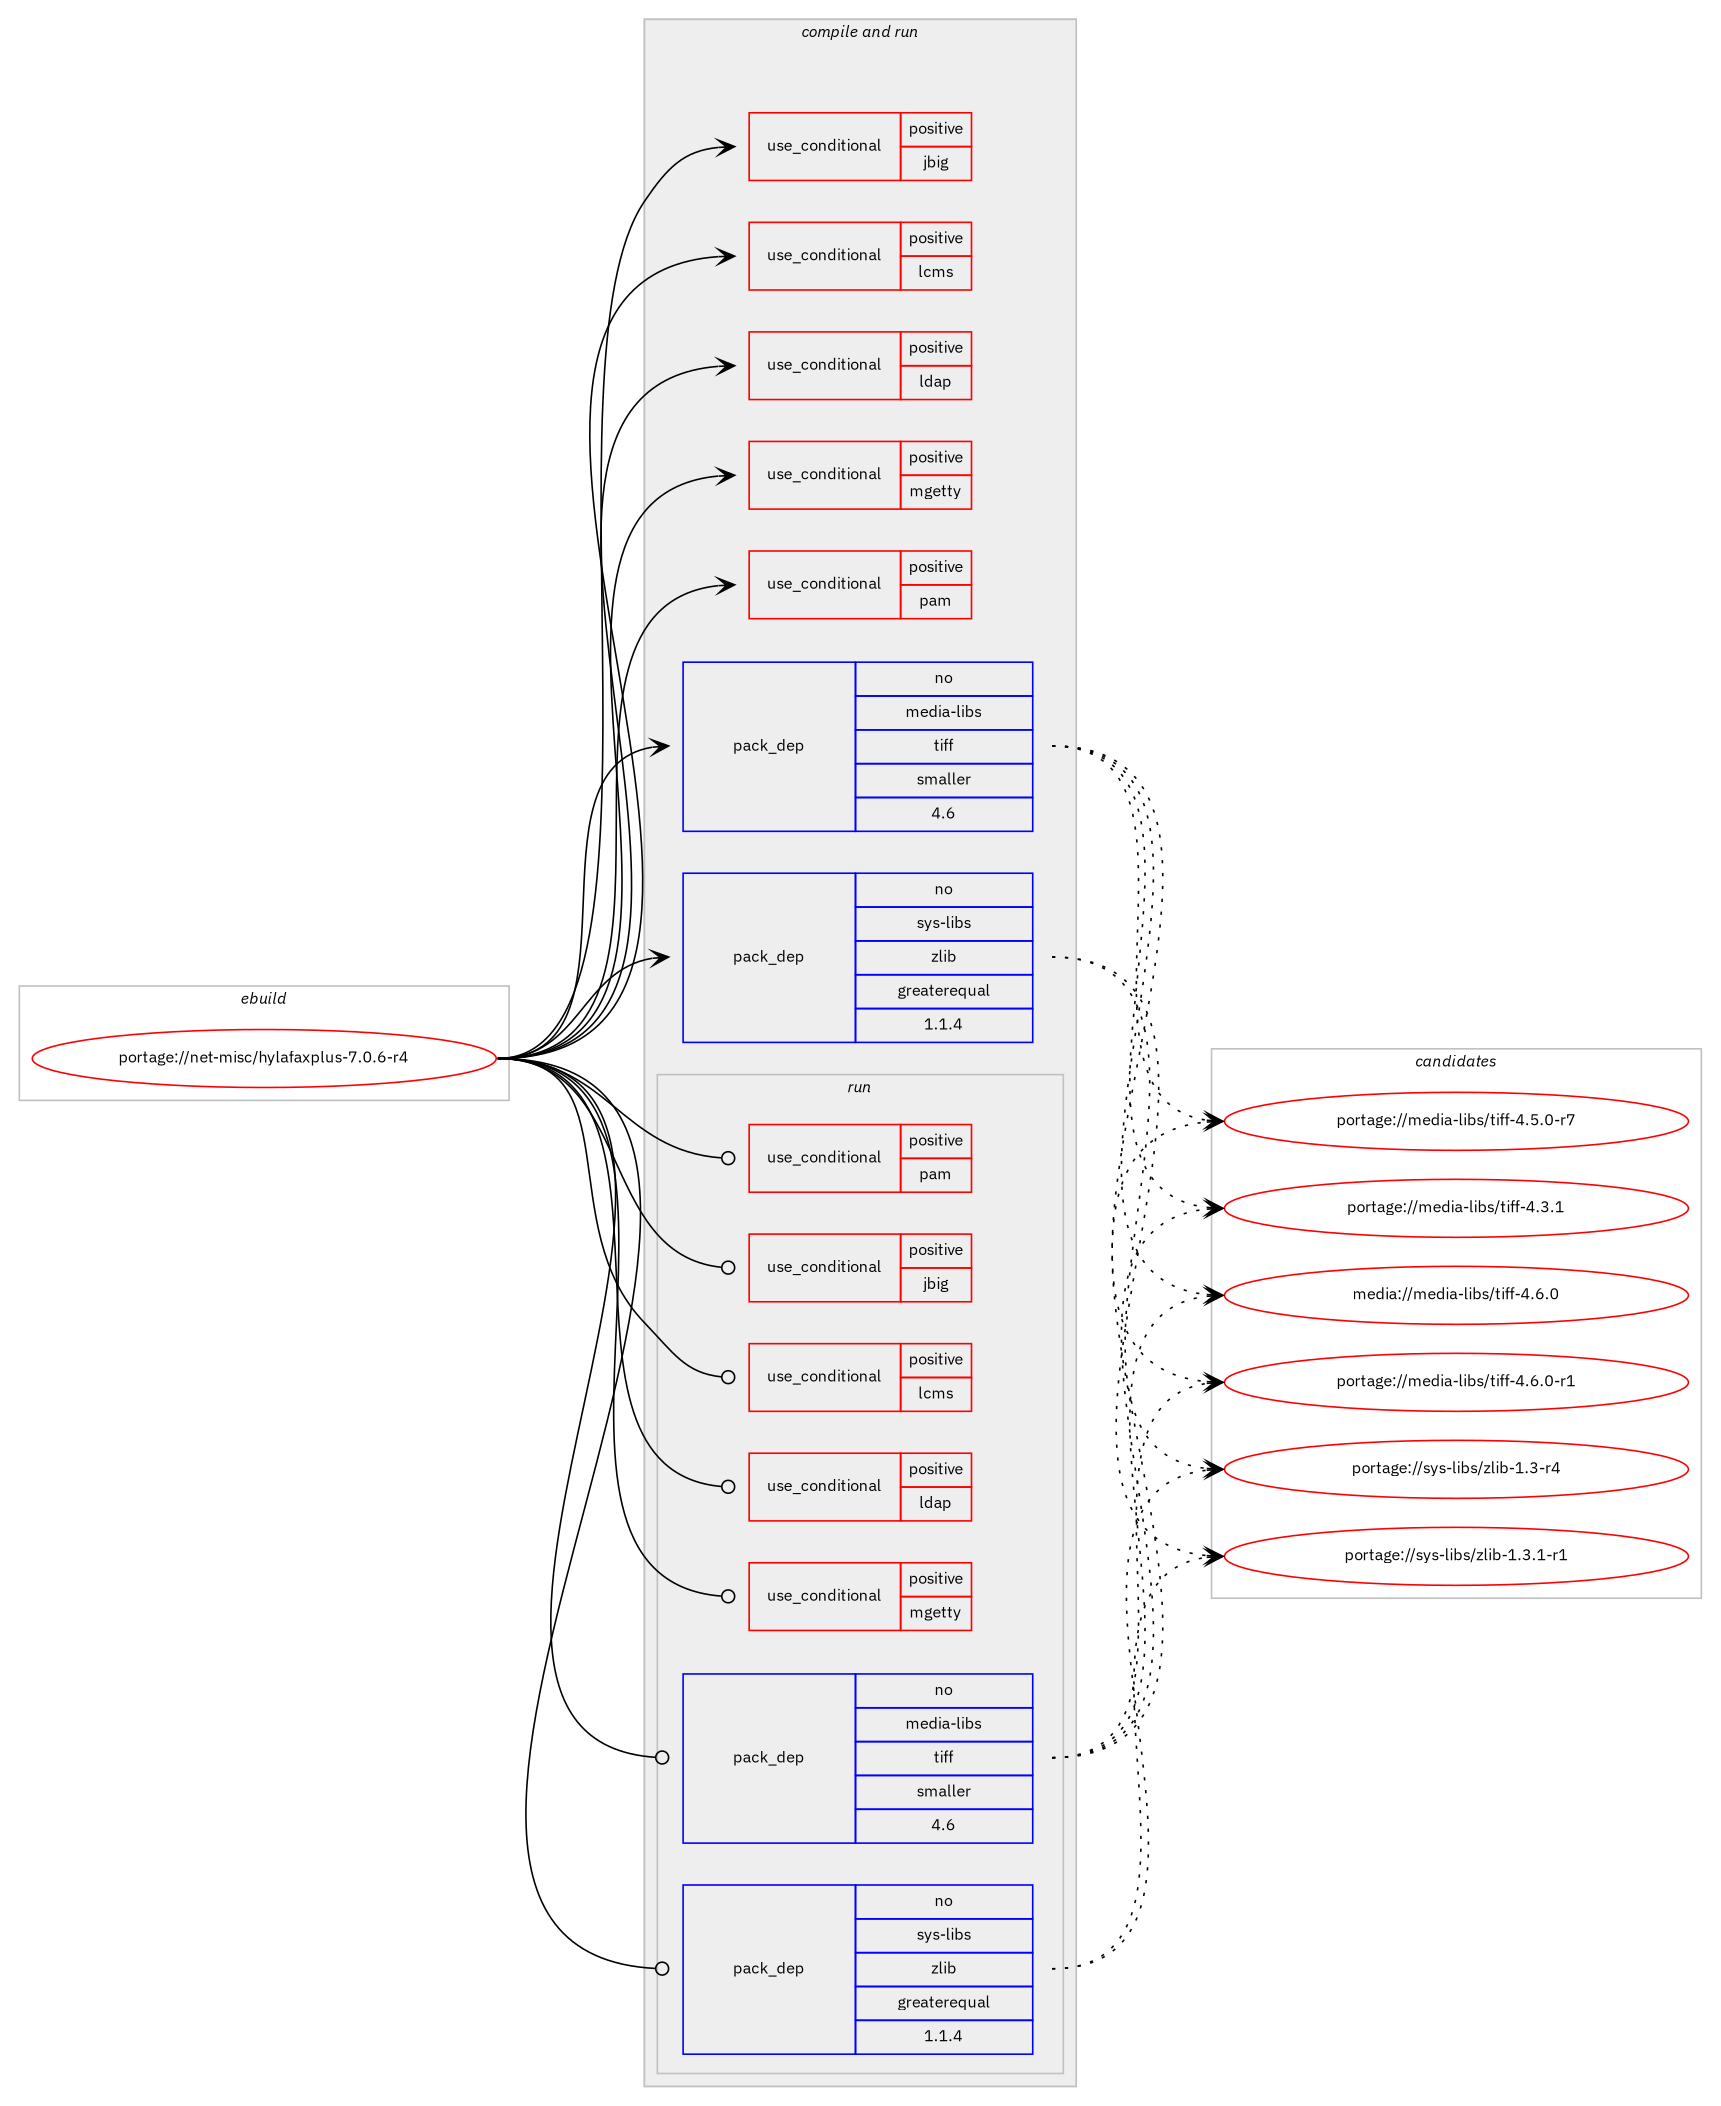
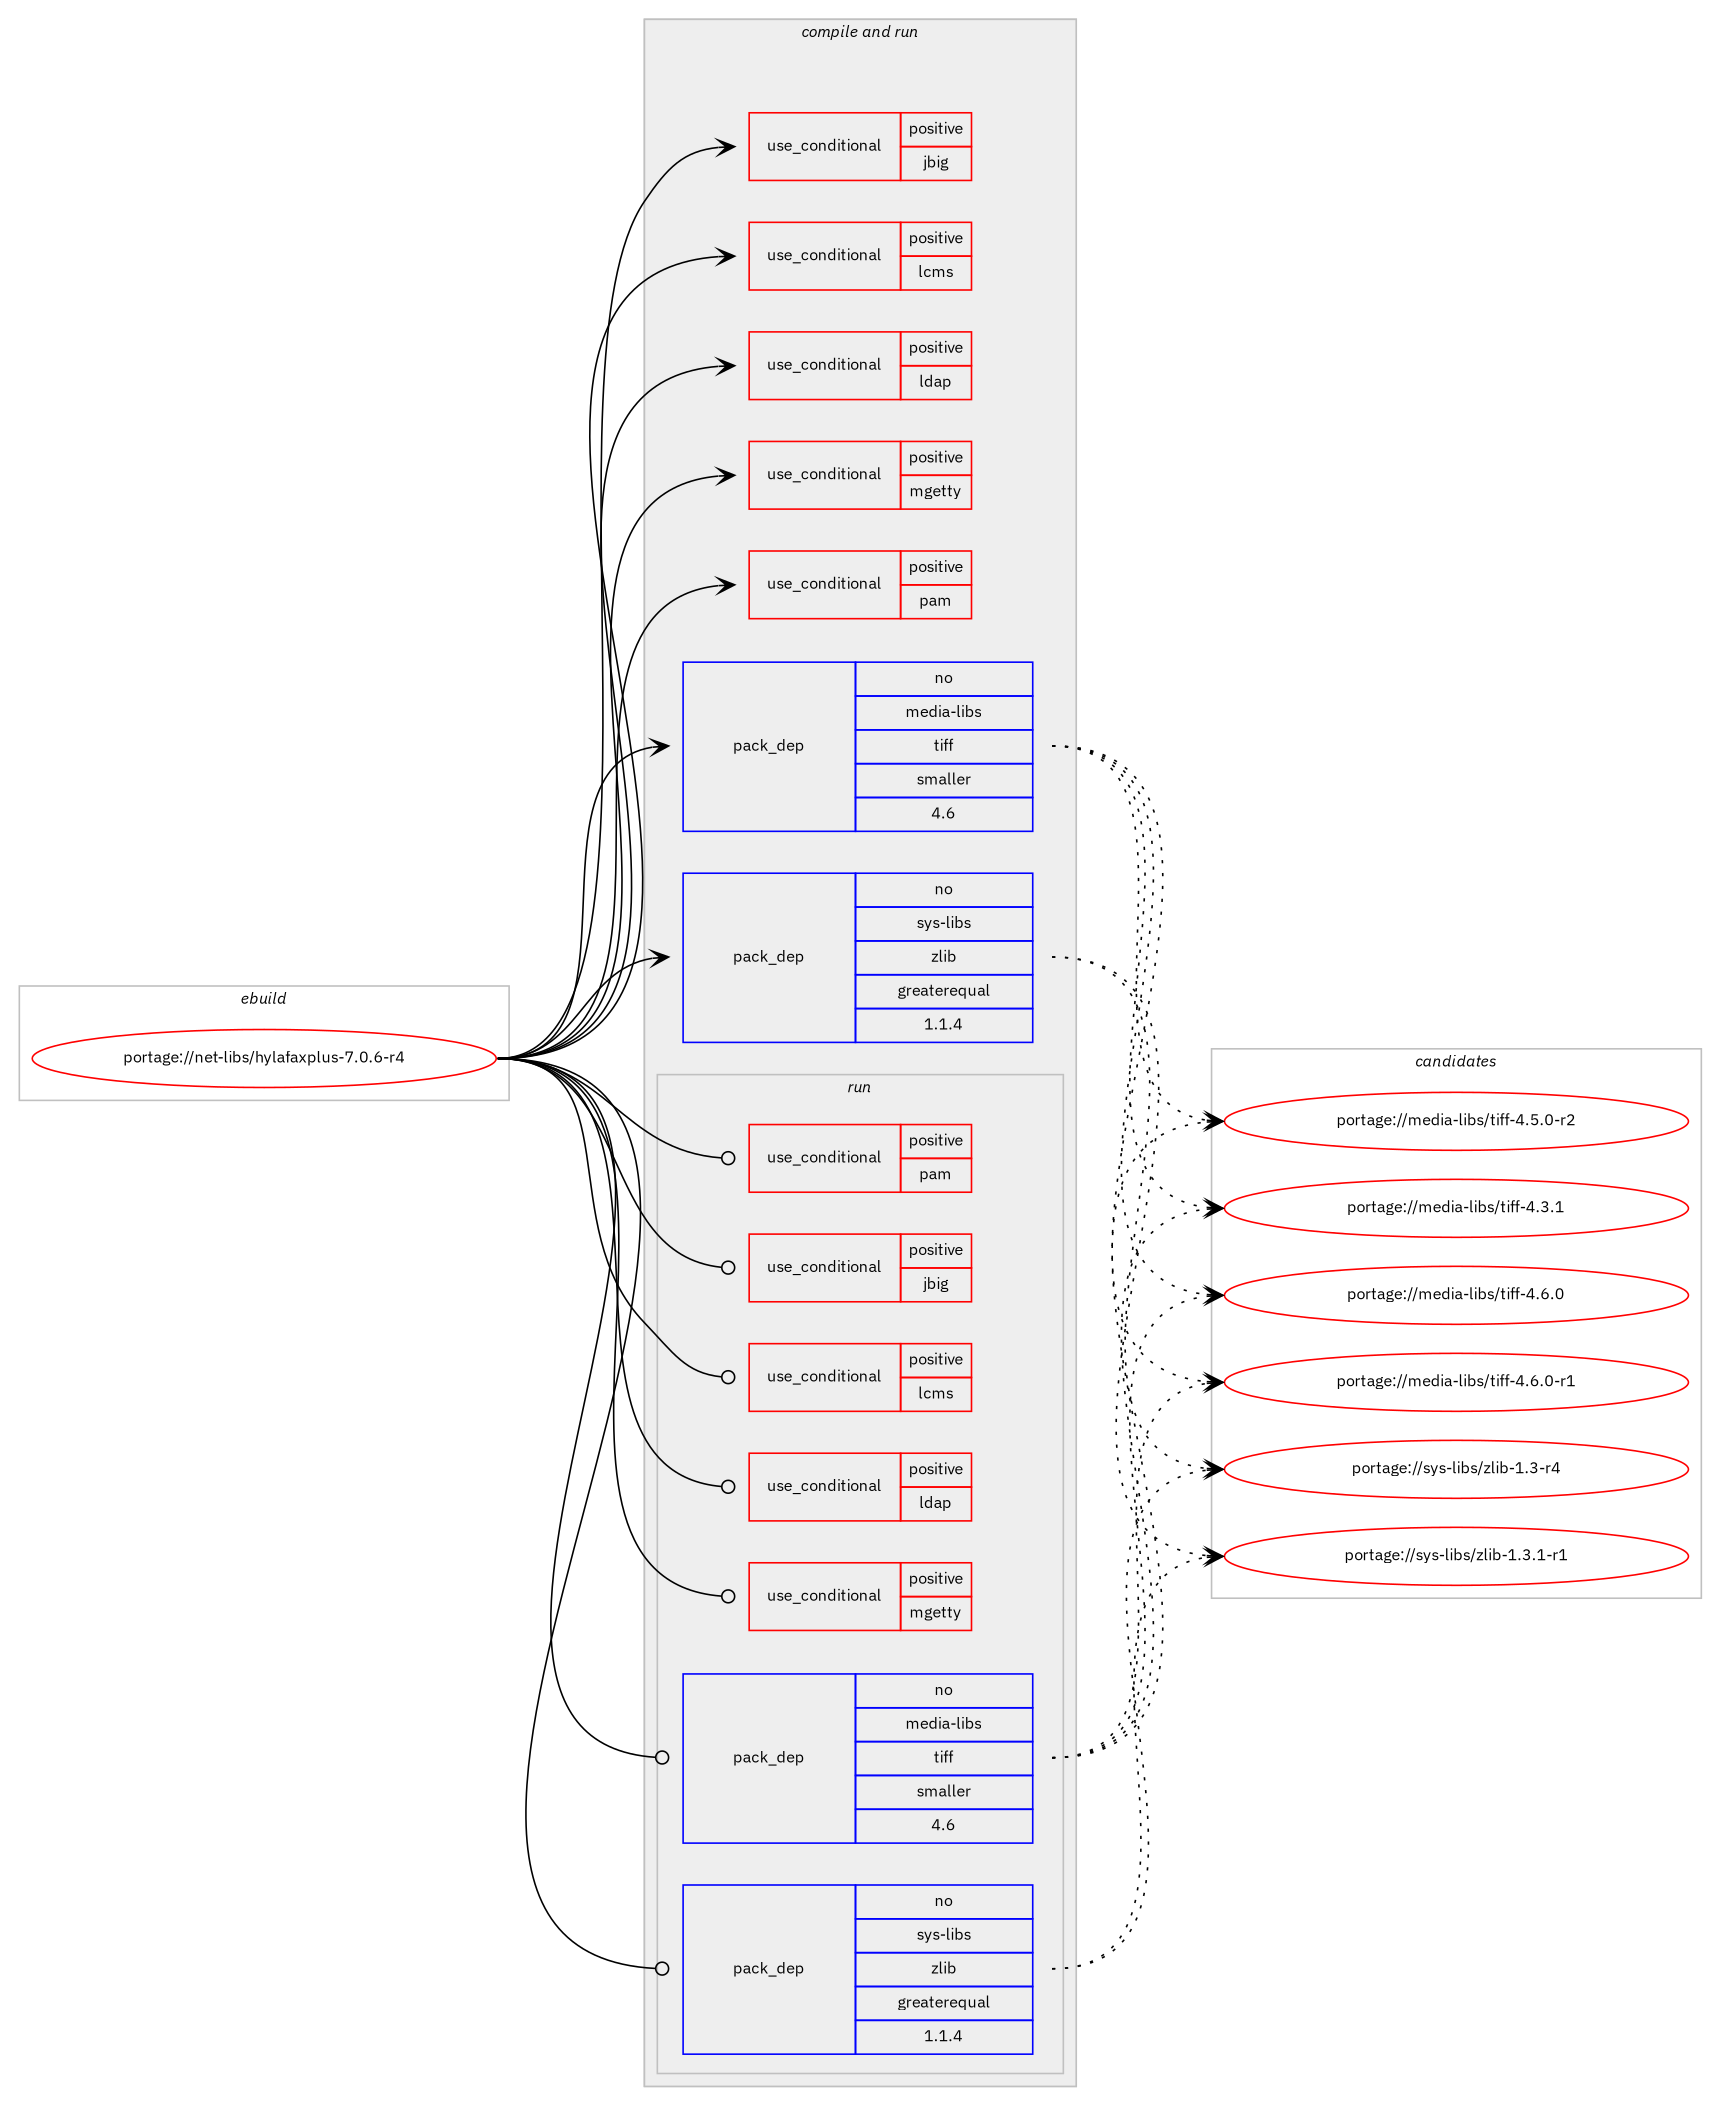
node "portage://net-misc/hylafaxplus-7.0.6-r4": label "portage://net-misc/hylafaxplus-7.0.6-r4" -> "portage://net-libs/hylafaxplus-7.0.6-r4"
node "portage://media-libs/tiff-4.5.0-r7": label "portage://media-libs/tiff-4.5.0-r7" -> "portage://media-libs/tiff-4.5.0-r2"
node "media://media-libs/tiff-4.6.0": label "media://media-libs/tiff-4.6.0" -> "portage://media-libs/tiff-4.6.0"
